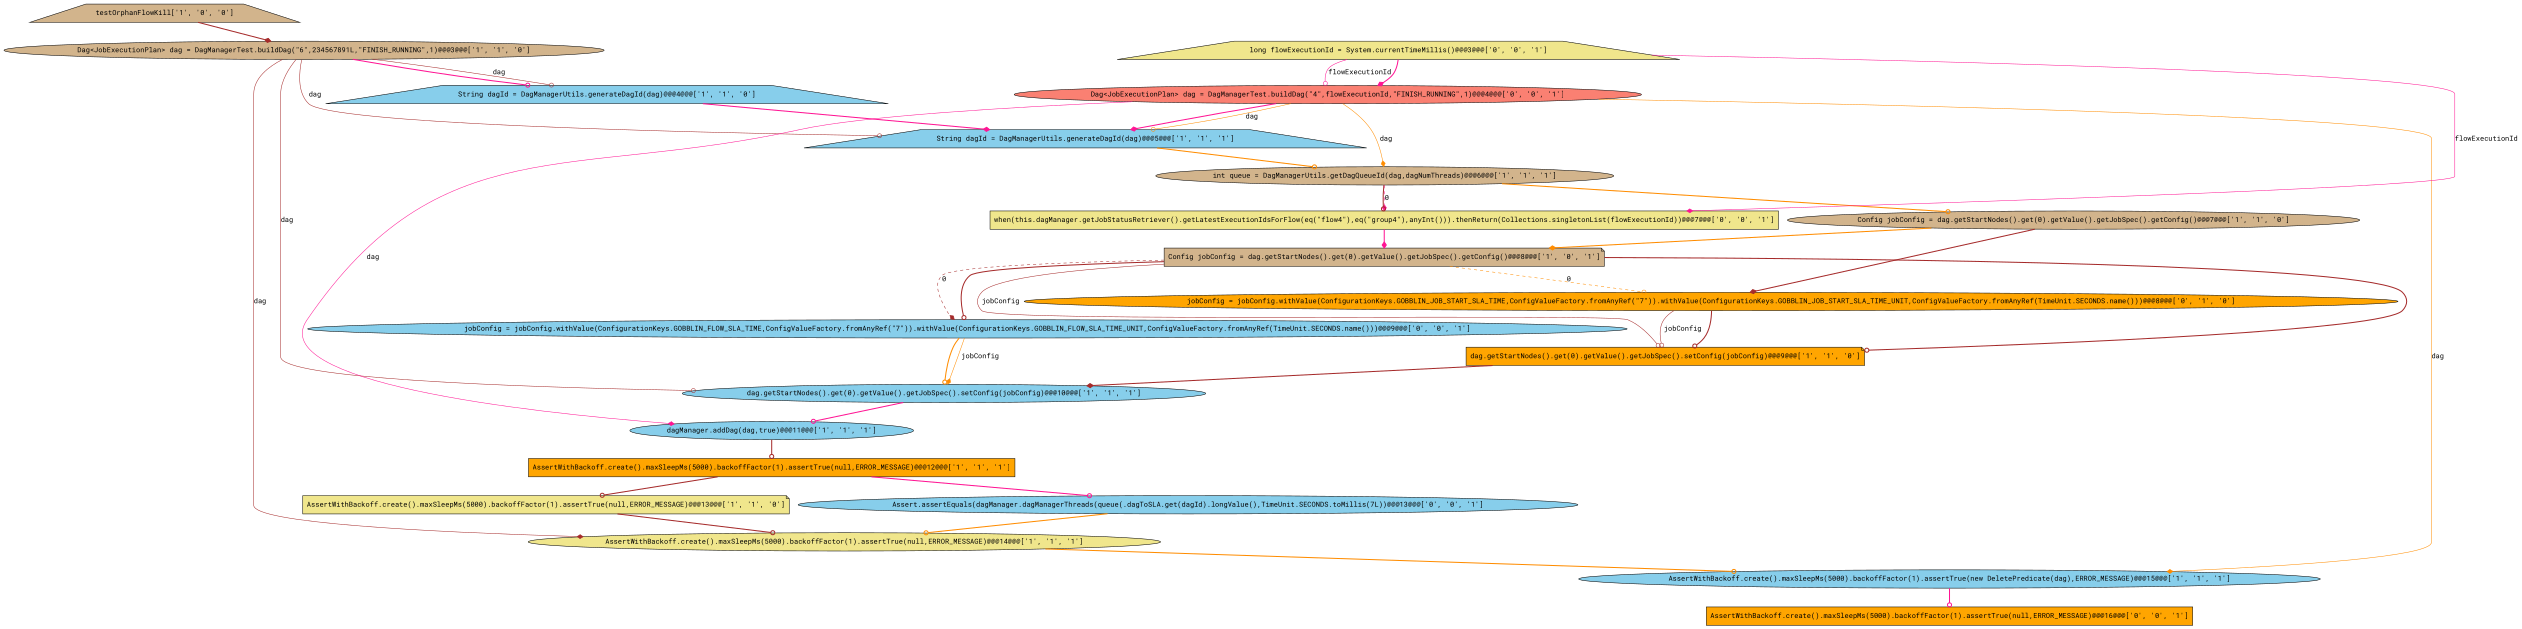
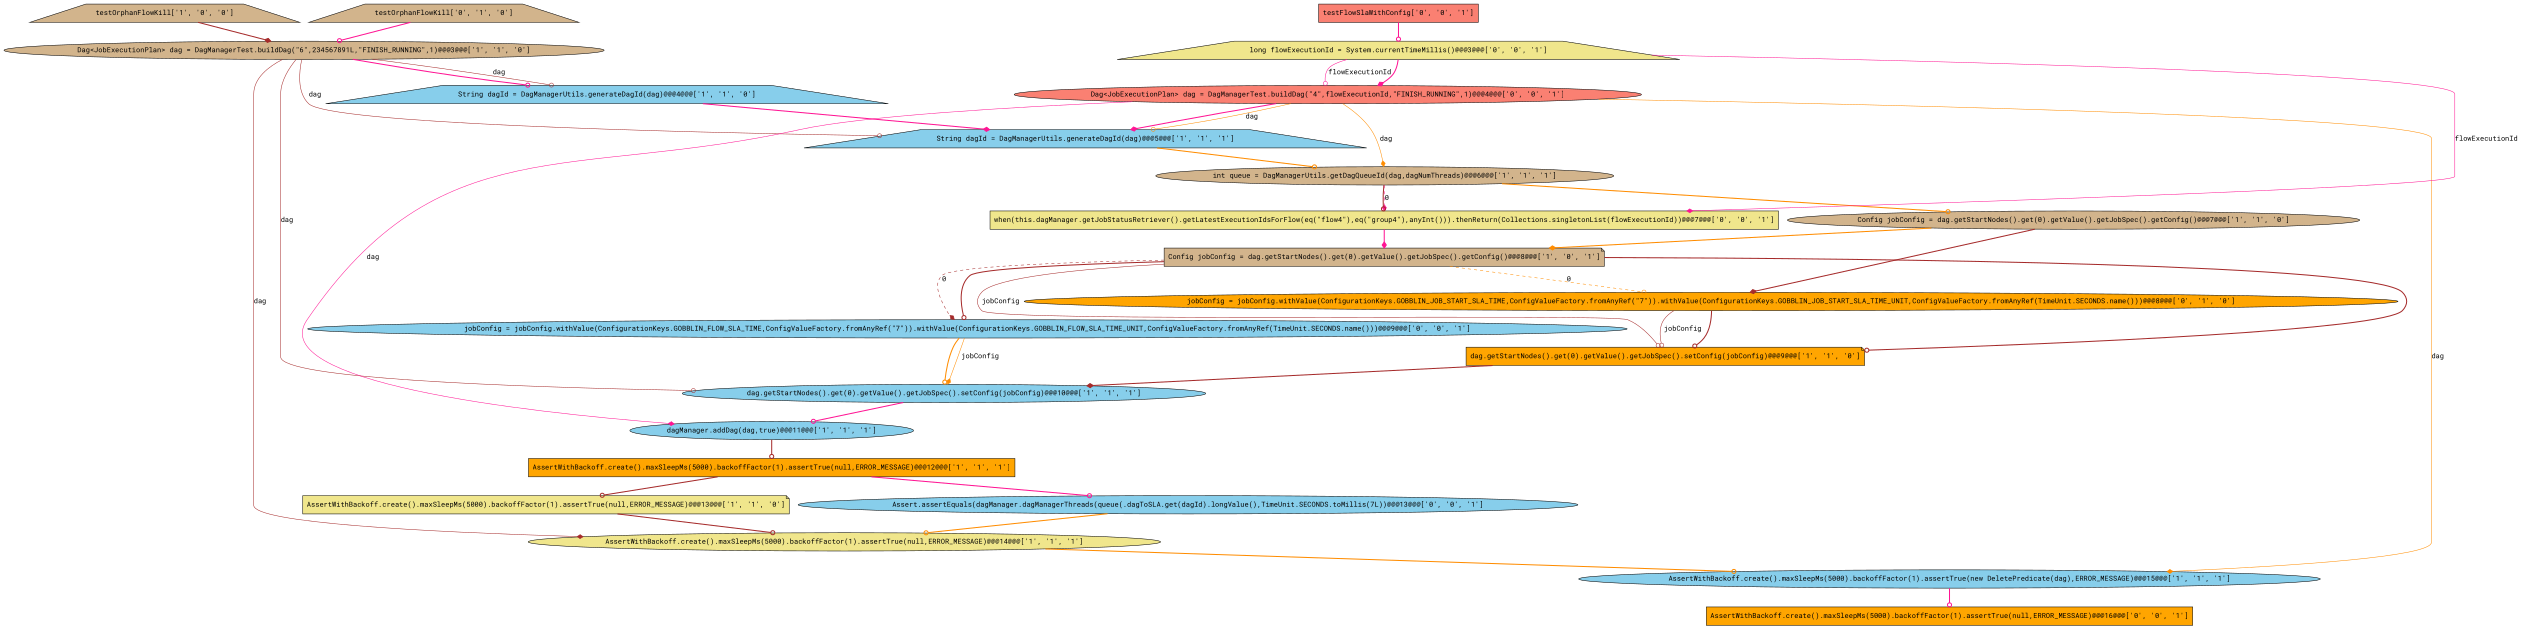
node "testOrphanFlowKill['0', '1', '0']": added
node "testFlowSlaWithConfig['0', '0', '1']": added
